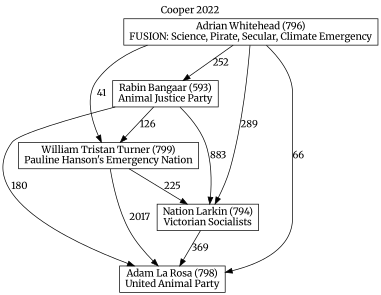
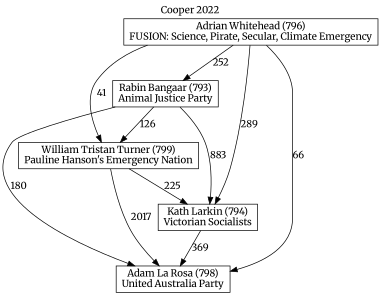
node "Rabin Bangaar (593) Animal Justice Party": label "Rabin Bangaar (593) Animal Justice Party" -> "Rabin Bangaar (793) Animal Justice Party"
node "Nation Larkin (794) Victorian Socialists": label "Nation Larkin (794) Victorian Socialists" -> "Kath Larkin (794) Victorian Socialists"
node "Adam La Rosa (798) United Animal Party": label "Adam La Rosa (798) United Animal Party" -> "Adam La Rosa (798) United Australia Party"
